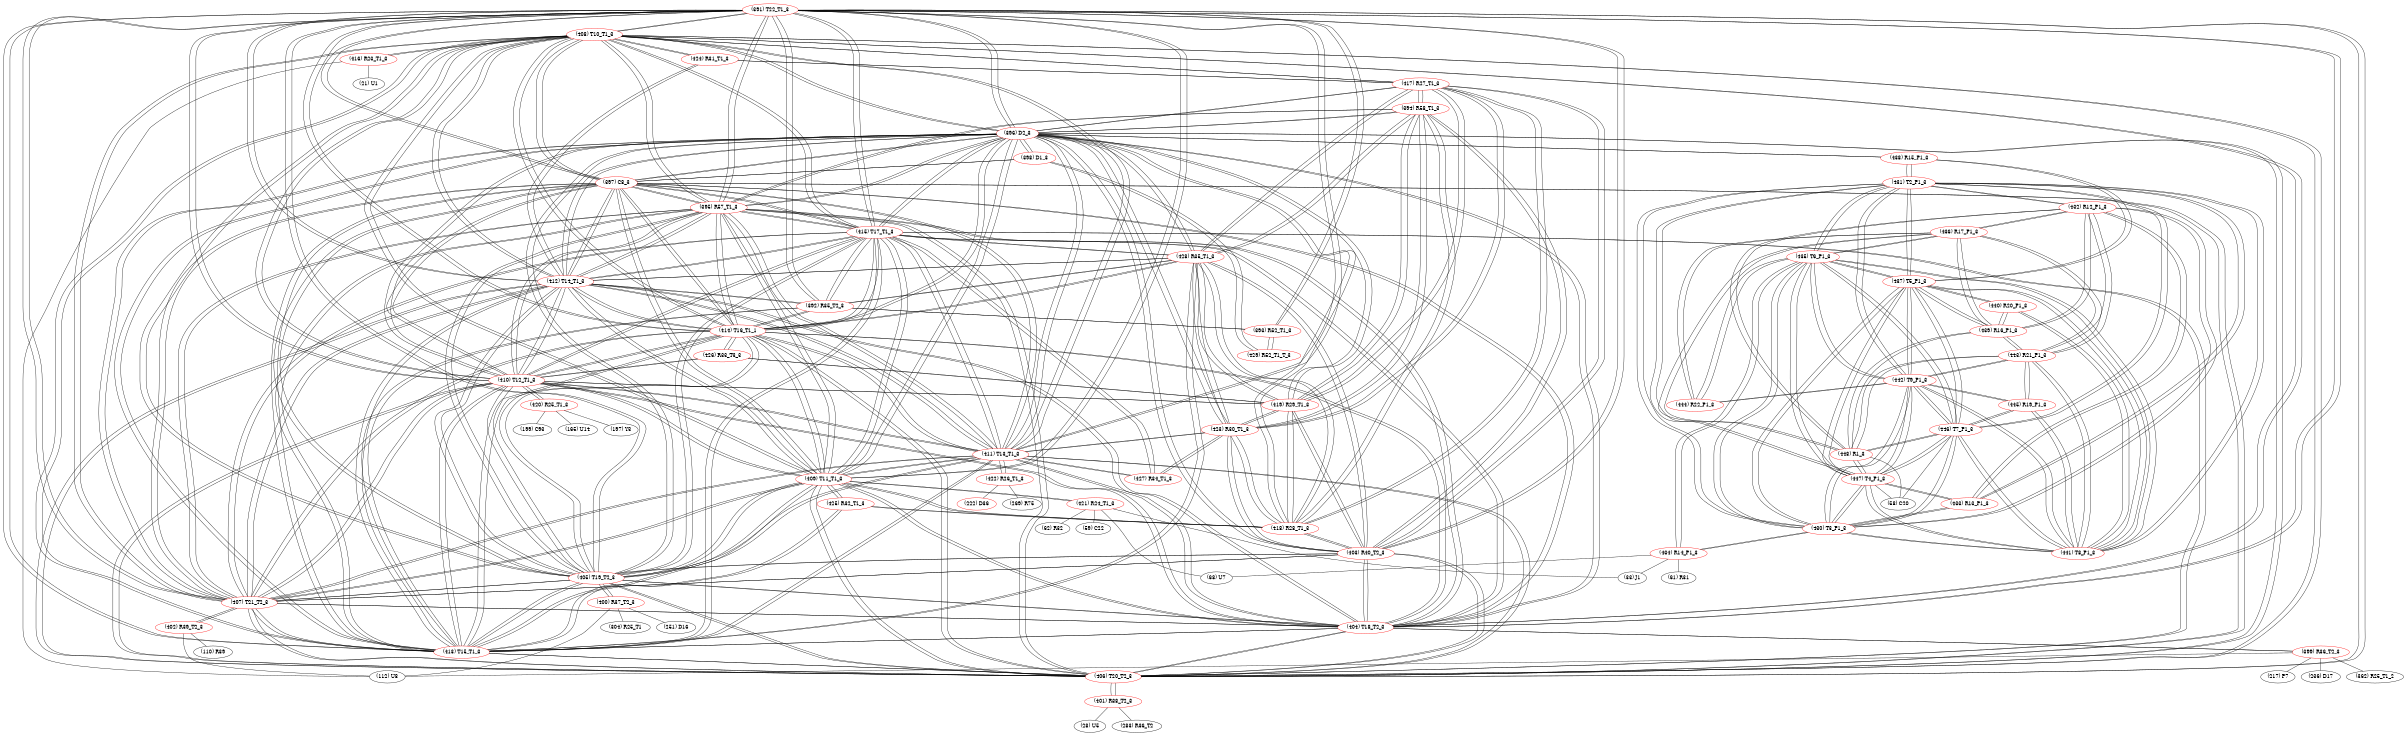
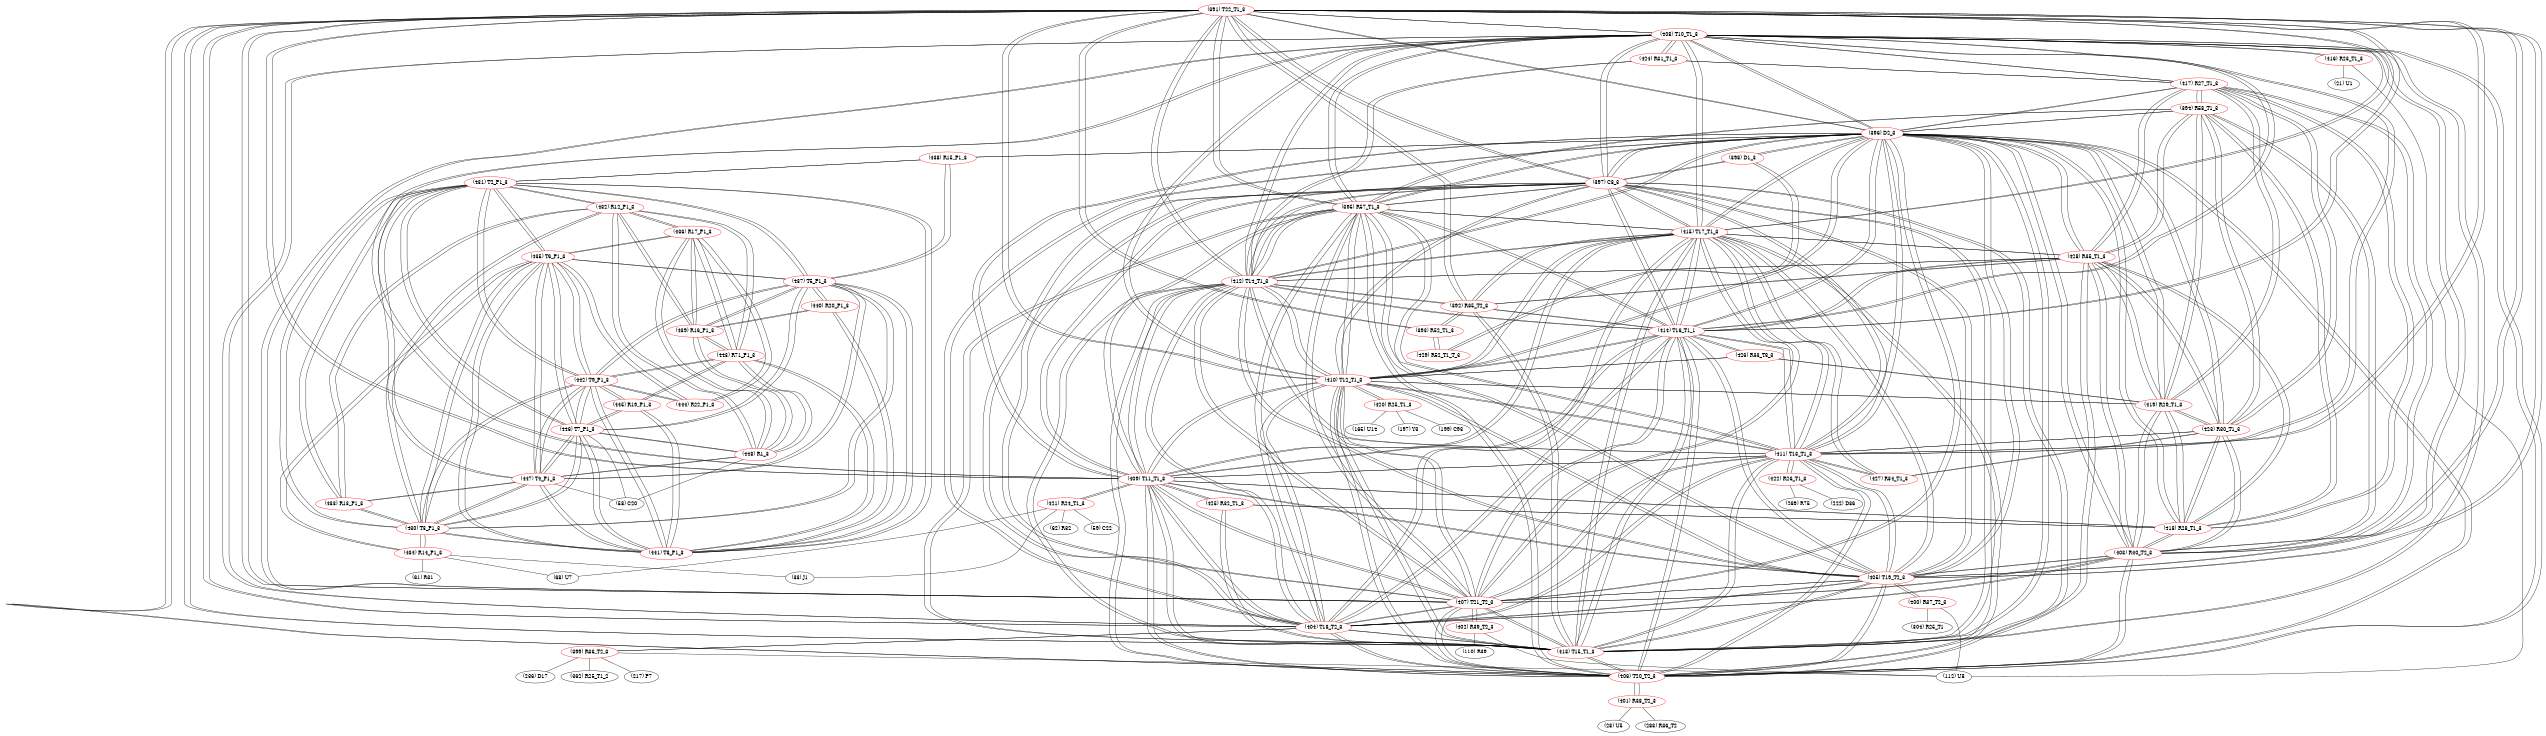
node "(443) R21_P1_3": label "(443) R21_P1_3" -> "(443) R71_P1_3"
node "(222) D36": color red -> black
node "(251) D16": removed
